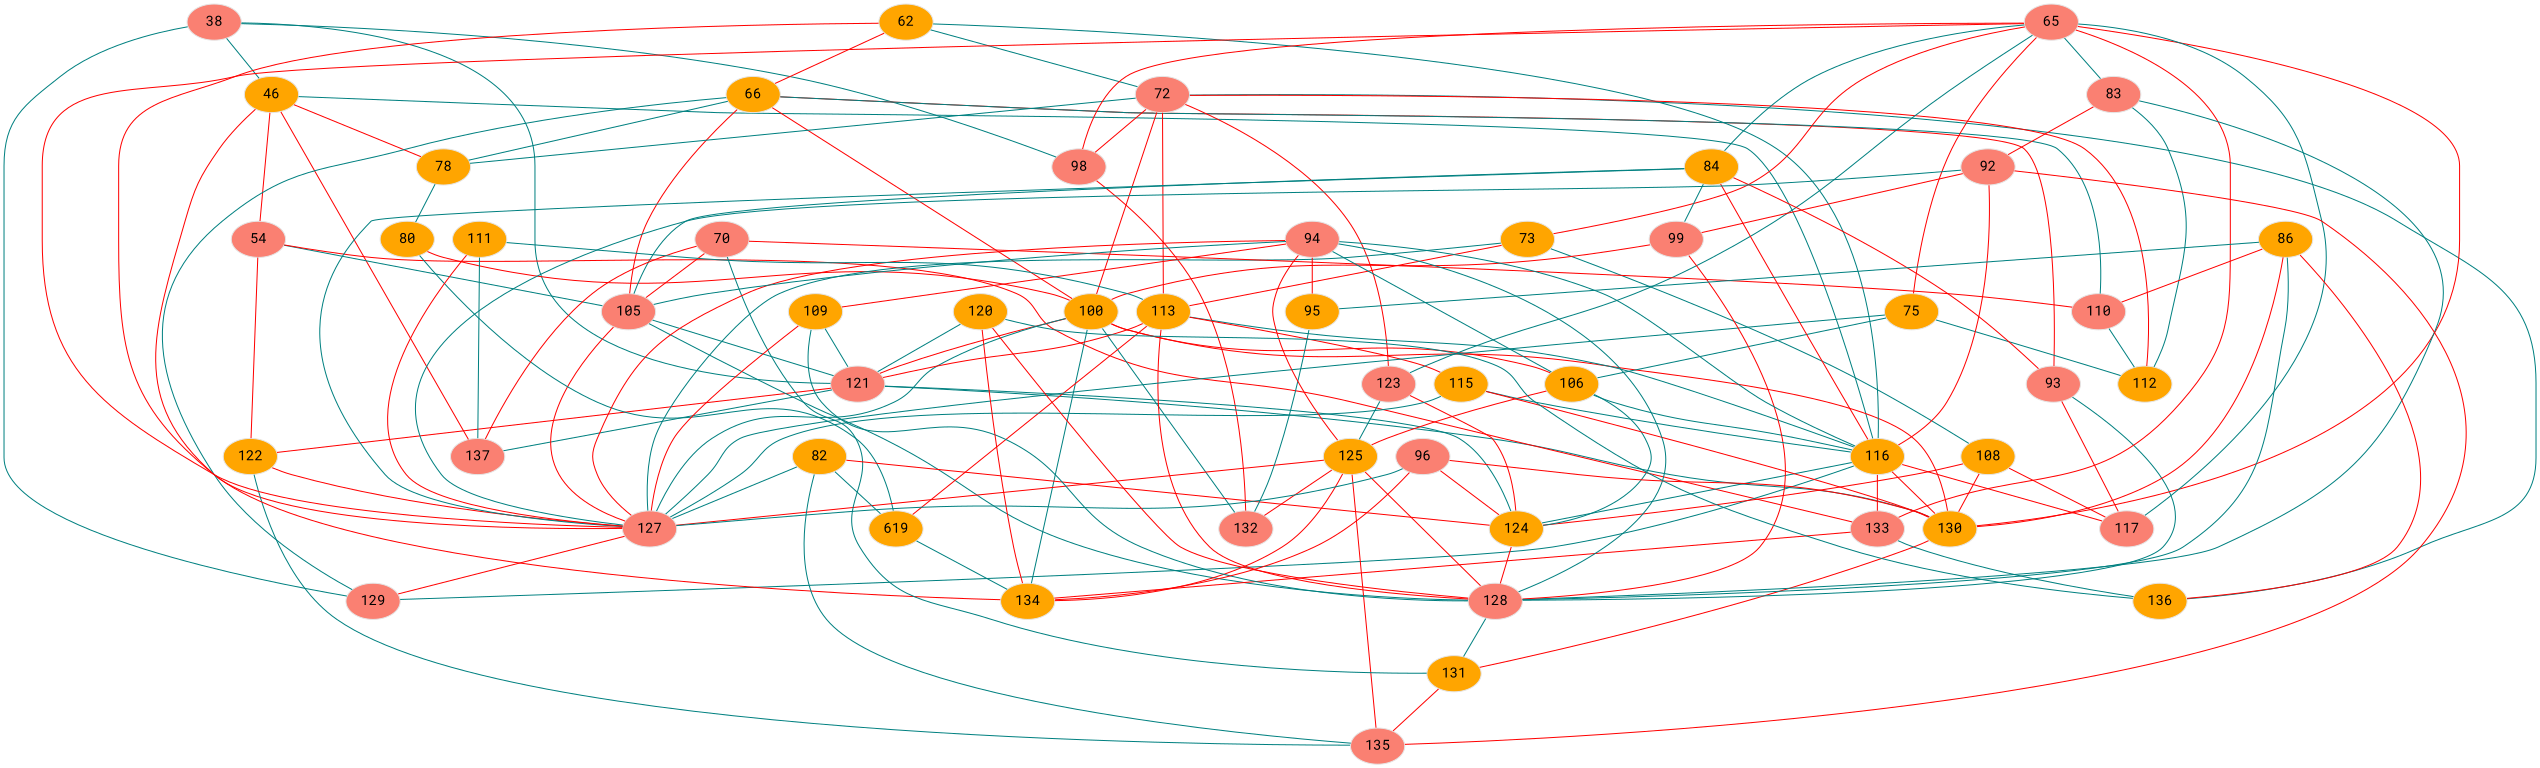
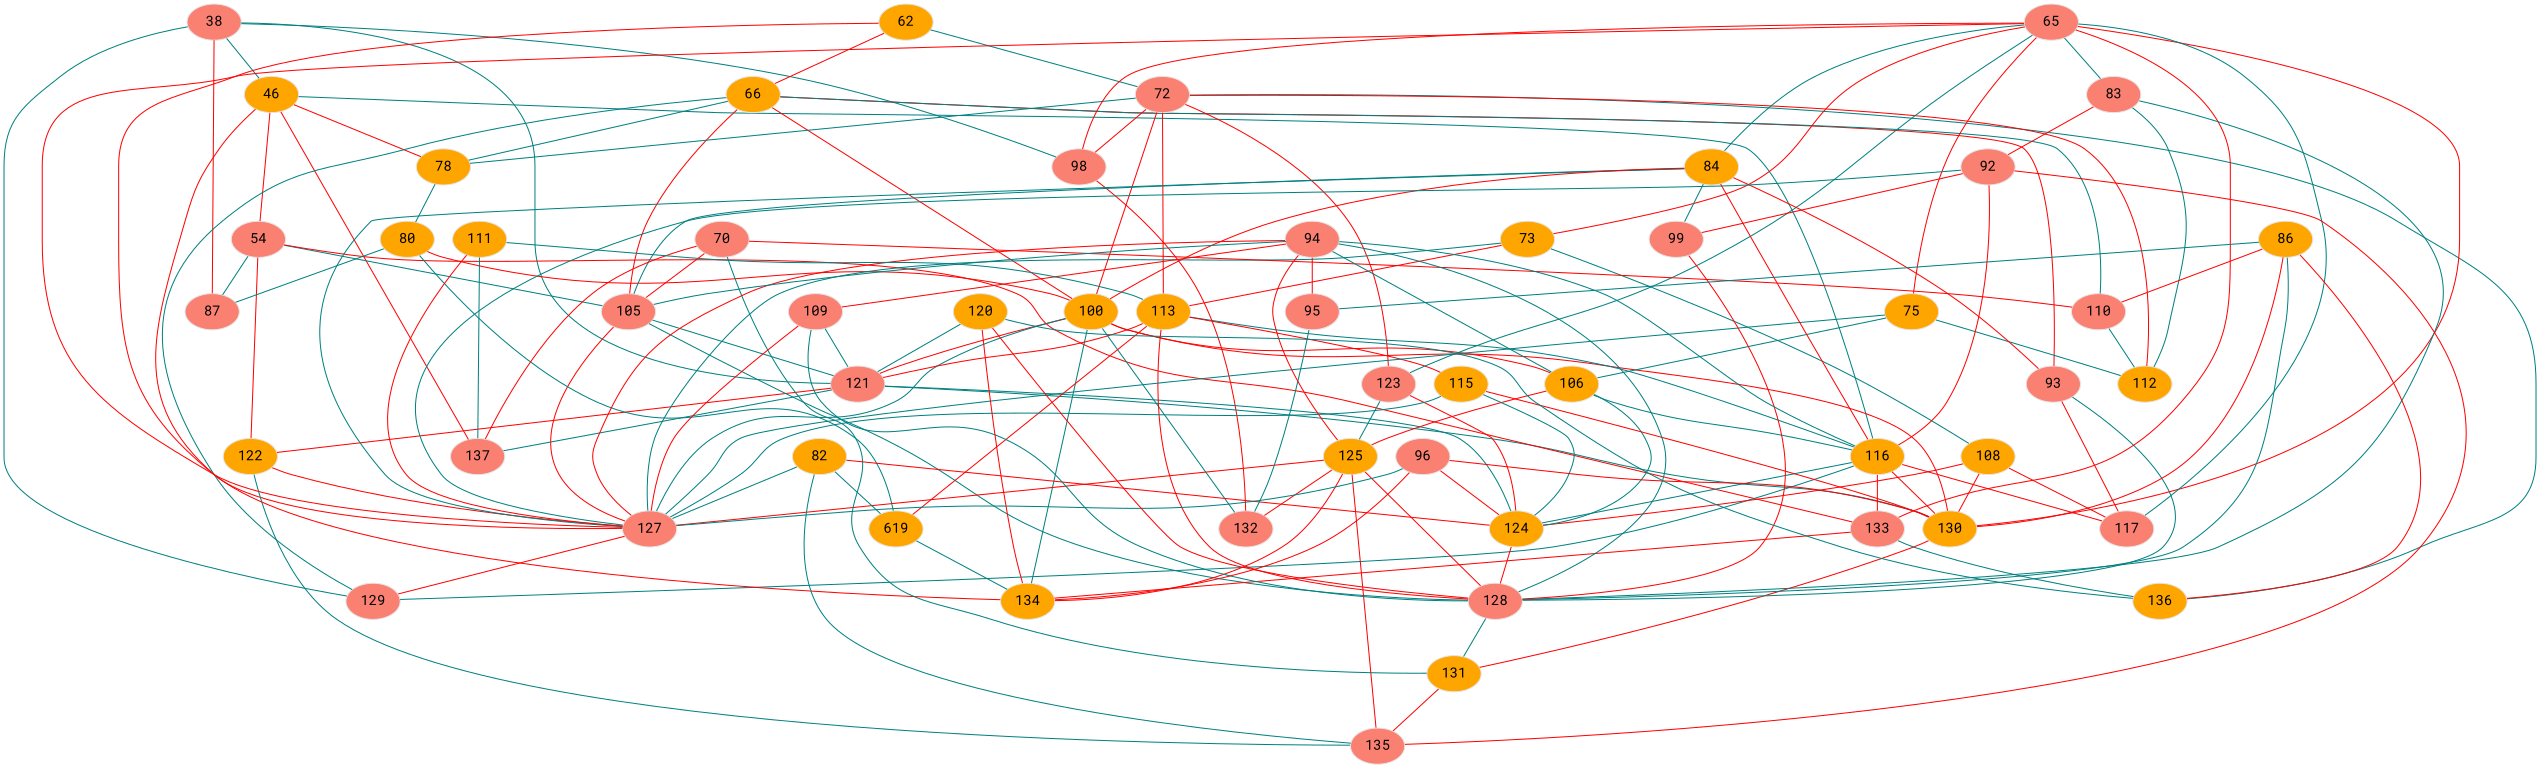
edge "62" -- "116": removed
edge "99" -- "100": now "84" -- "100"
node "87": added
node "109": fillcolor orange -> salmon
node "95": fillcolor orange -> salmon
edge "115" -- "116": now "115" -- "124"
